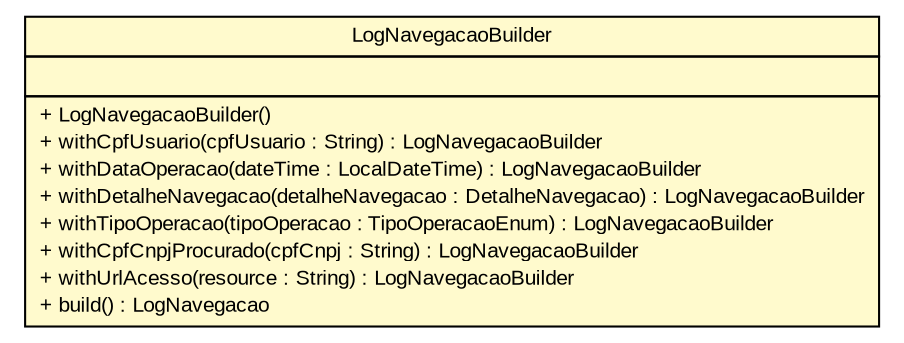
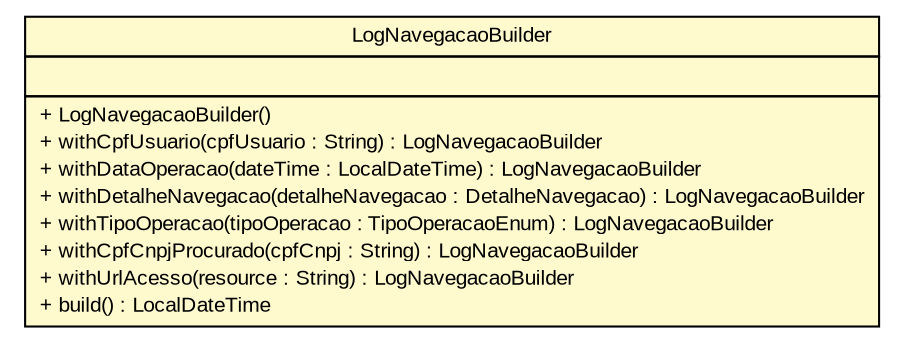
node "LogNavegacaoBuilder": text "+ build() : LogNavegacao" -> "+ build() : LocalDateTime"
